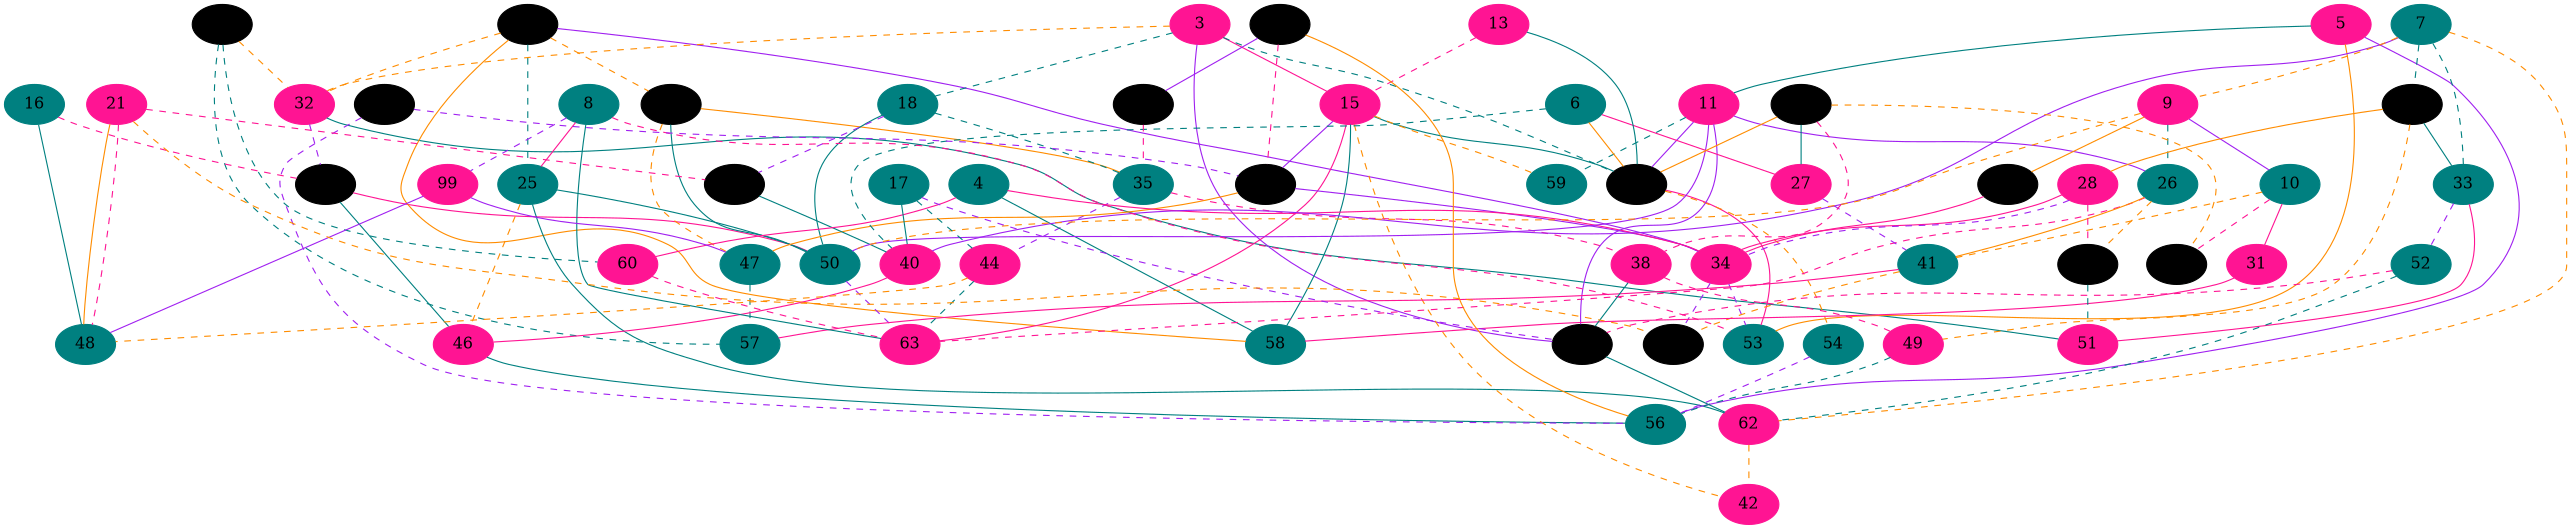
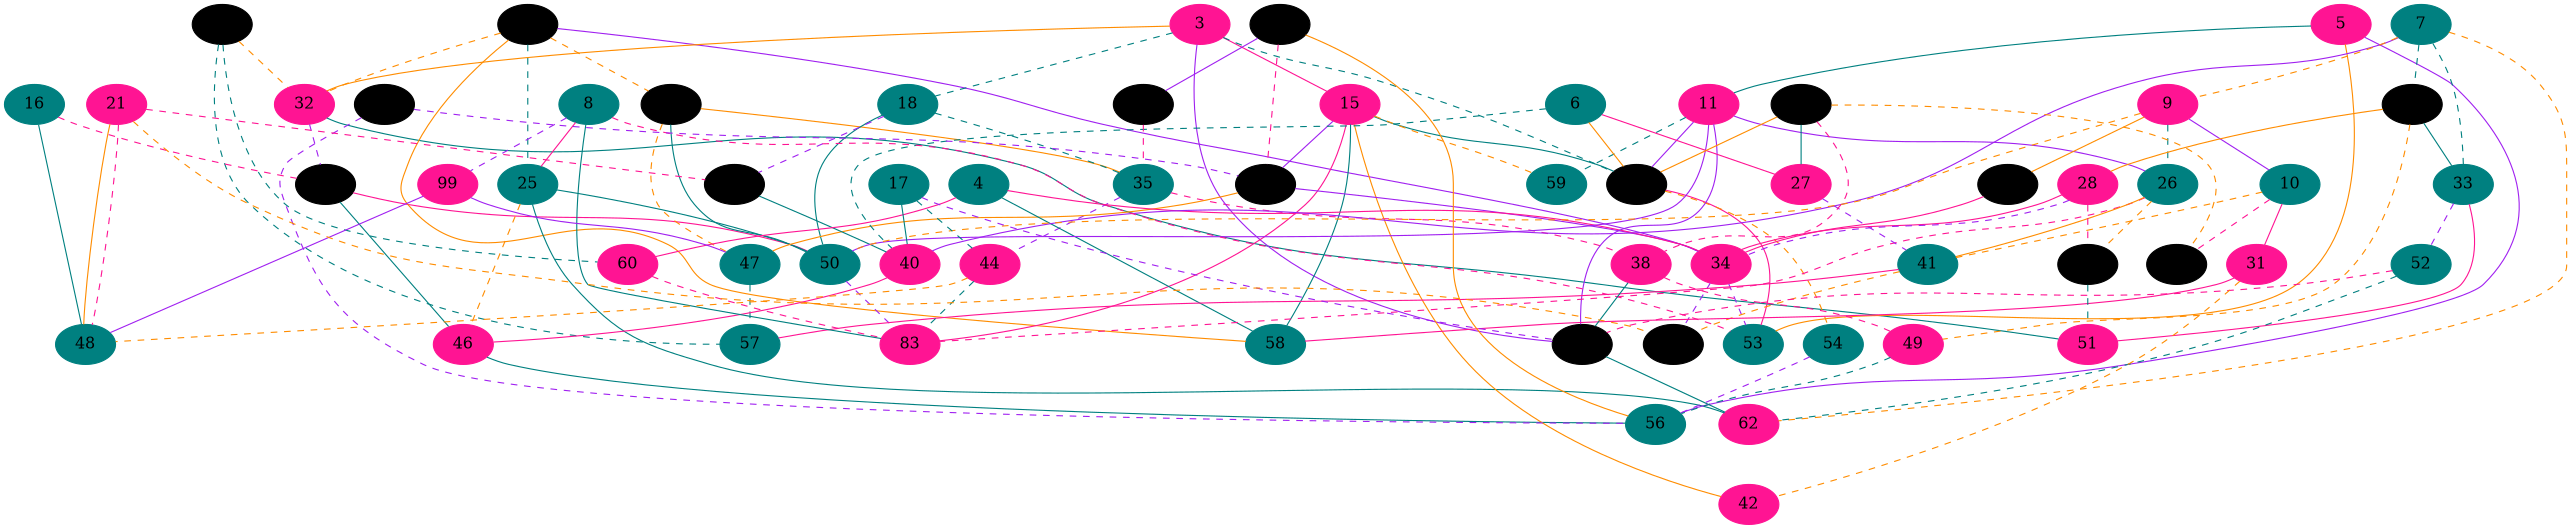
node "13": removed
edge "3" -- "32": style dashed -> solid
node "63": label "63" -> "83"
edge "15" -- "42": style dashed -> solid
edge "62" -- "42": now "31" -- "42"
